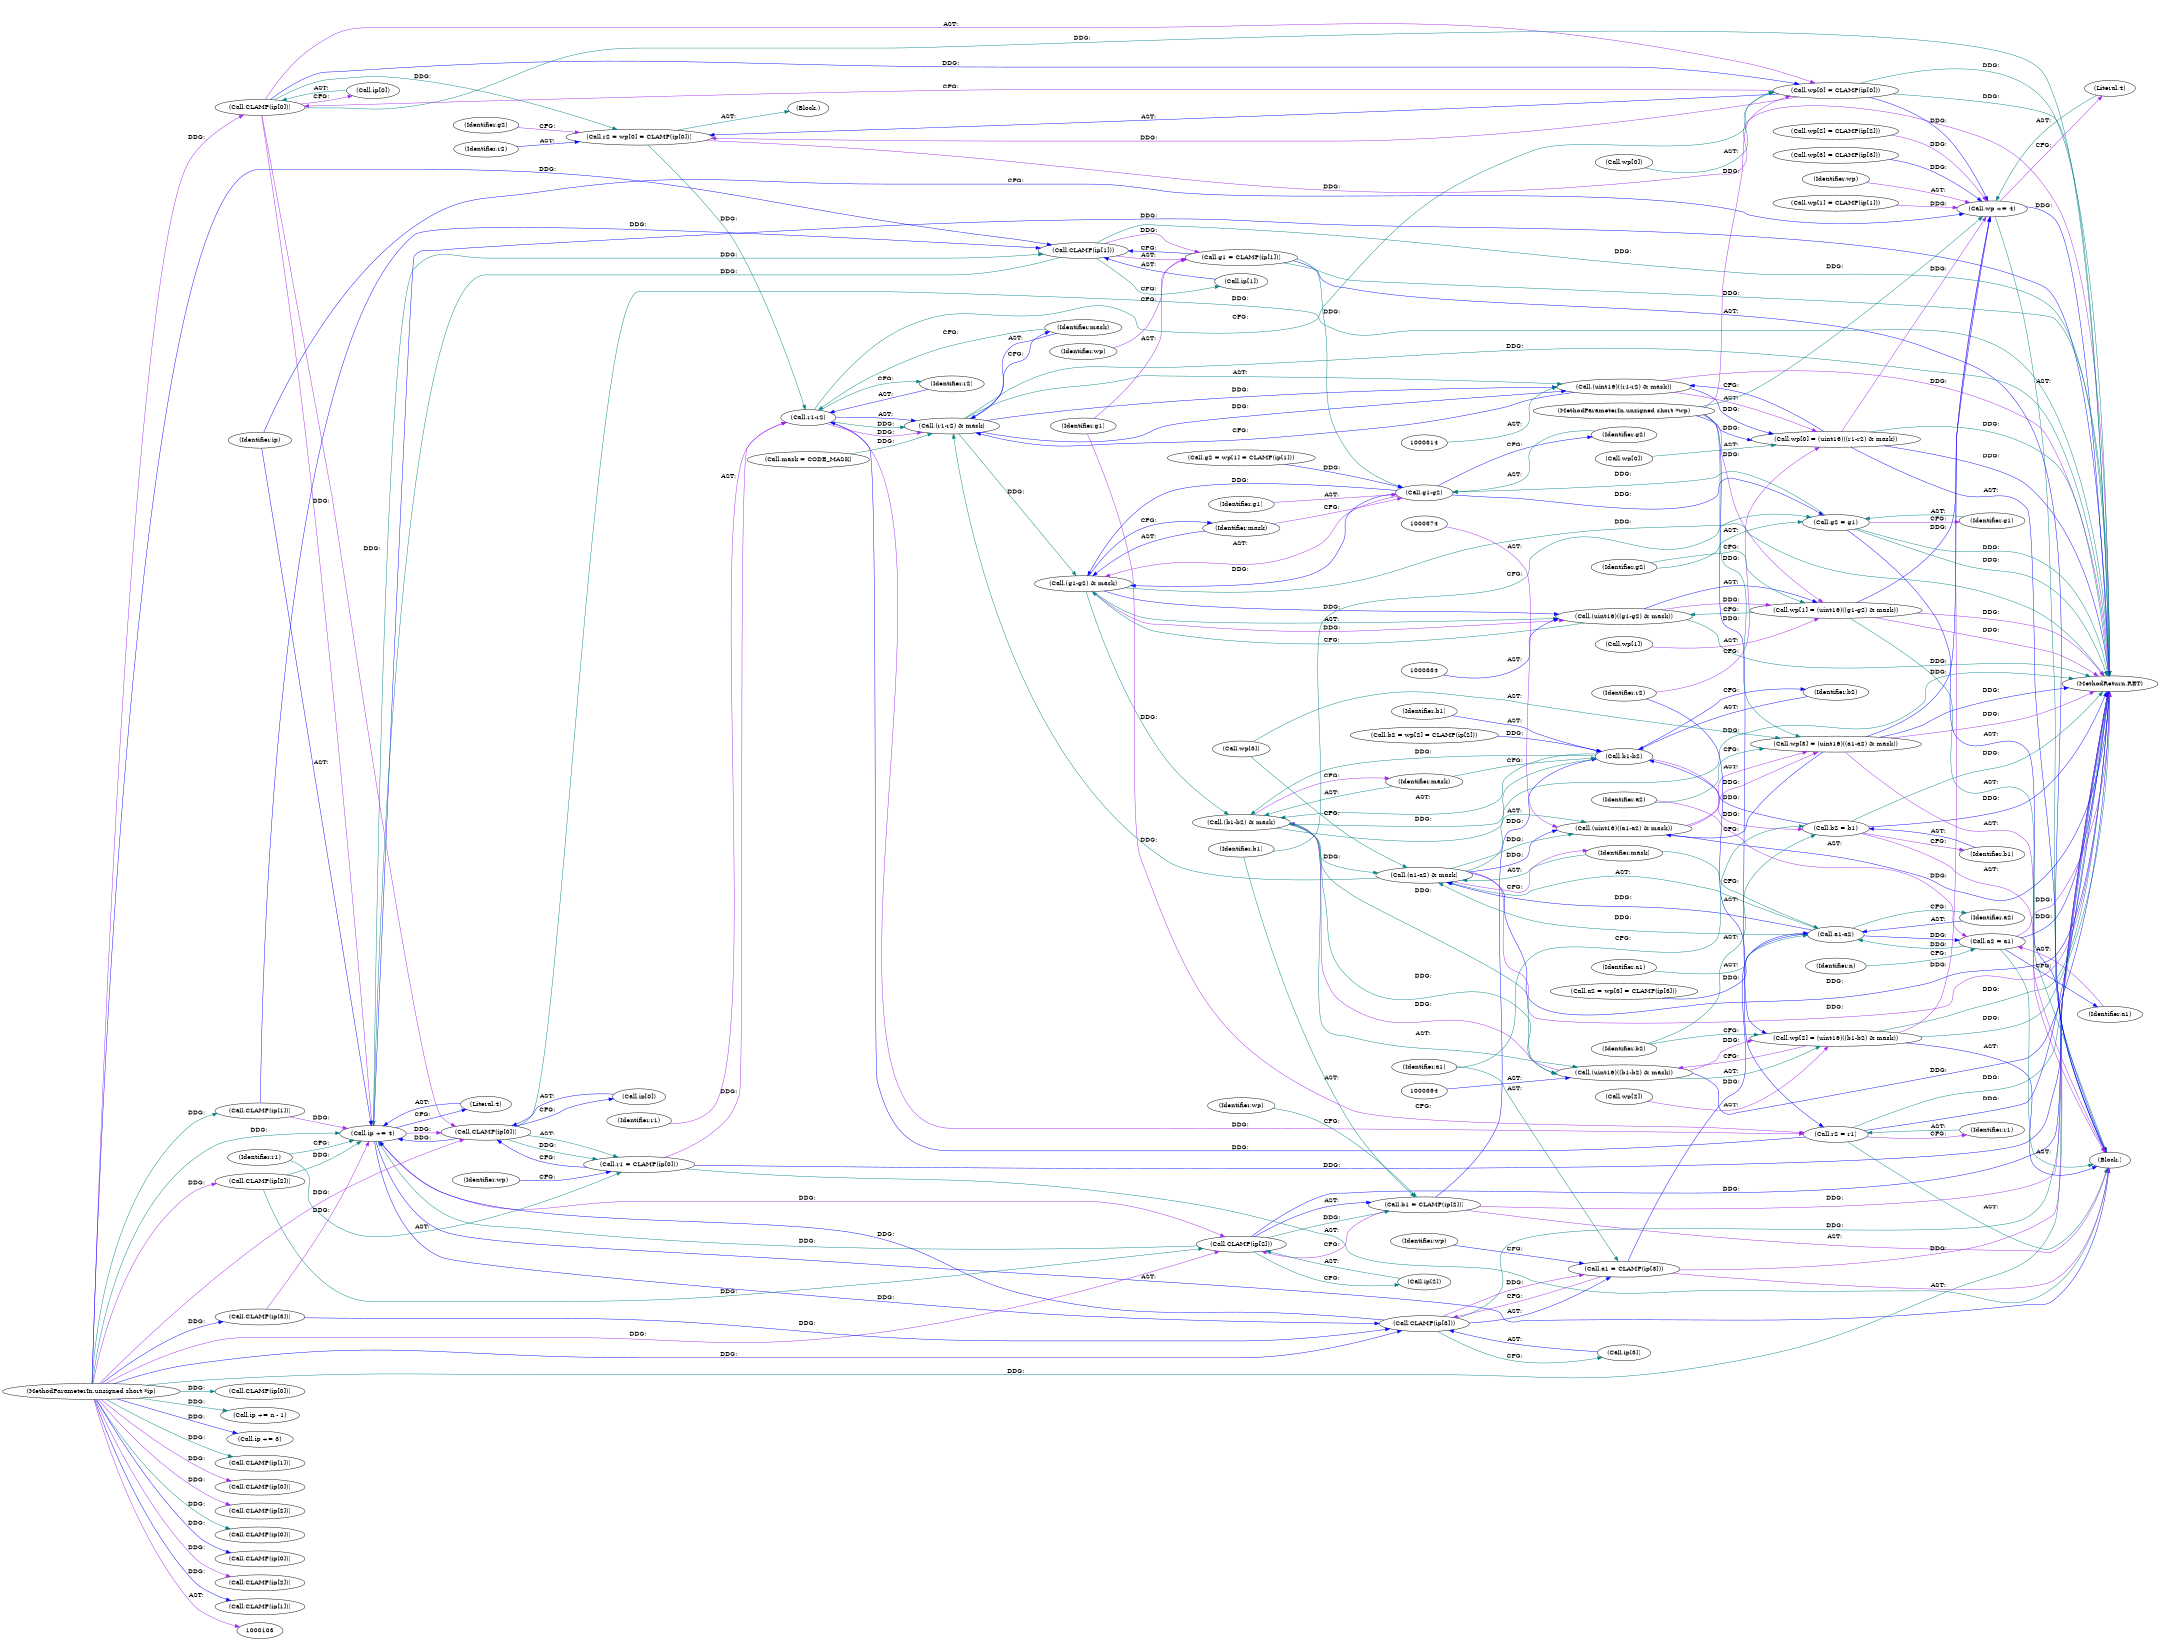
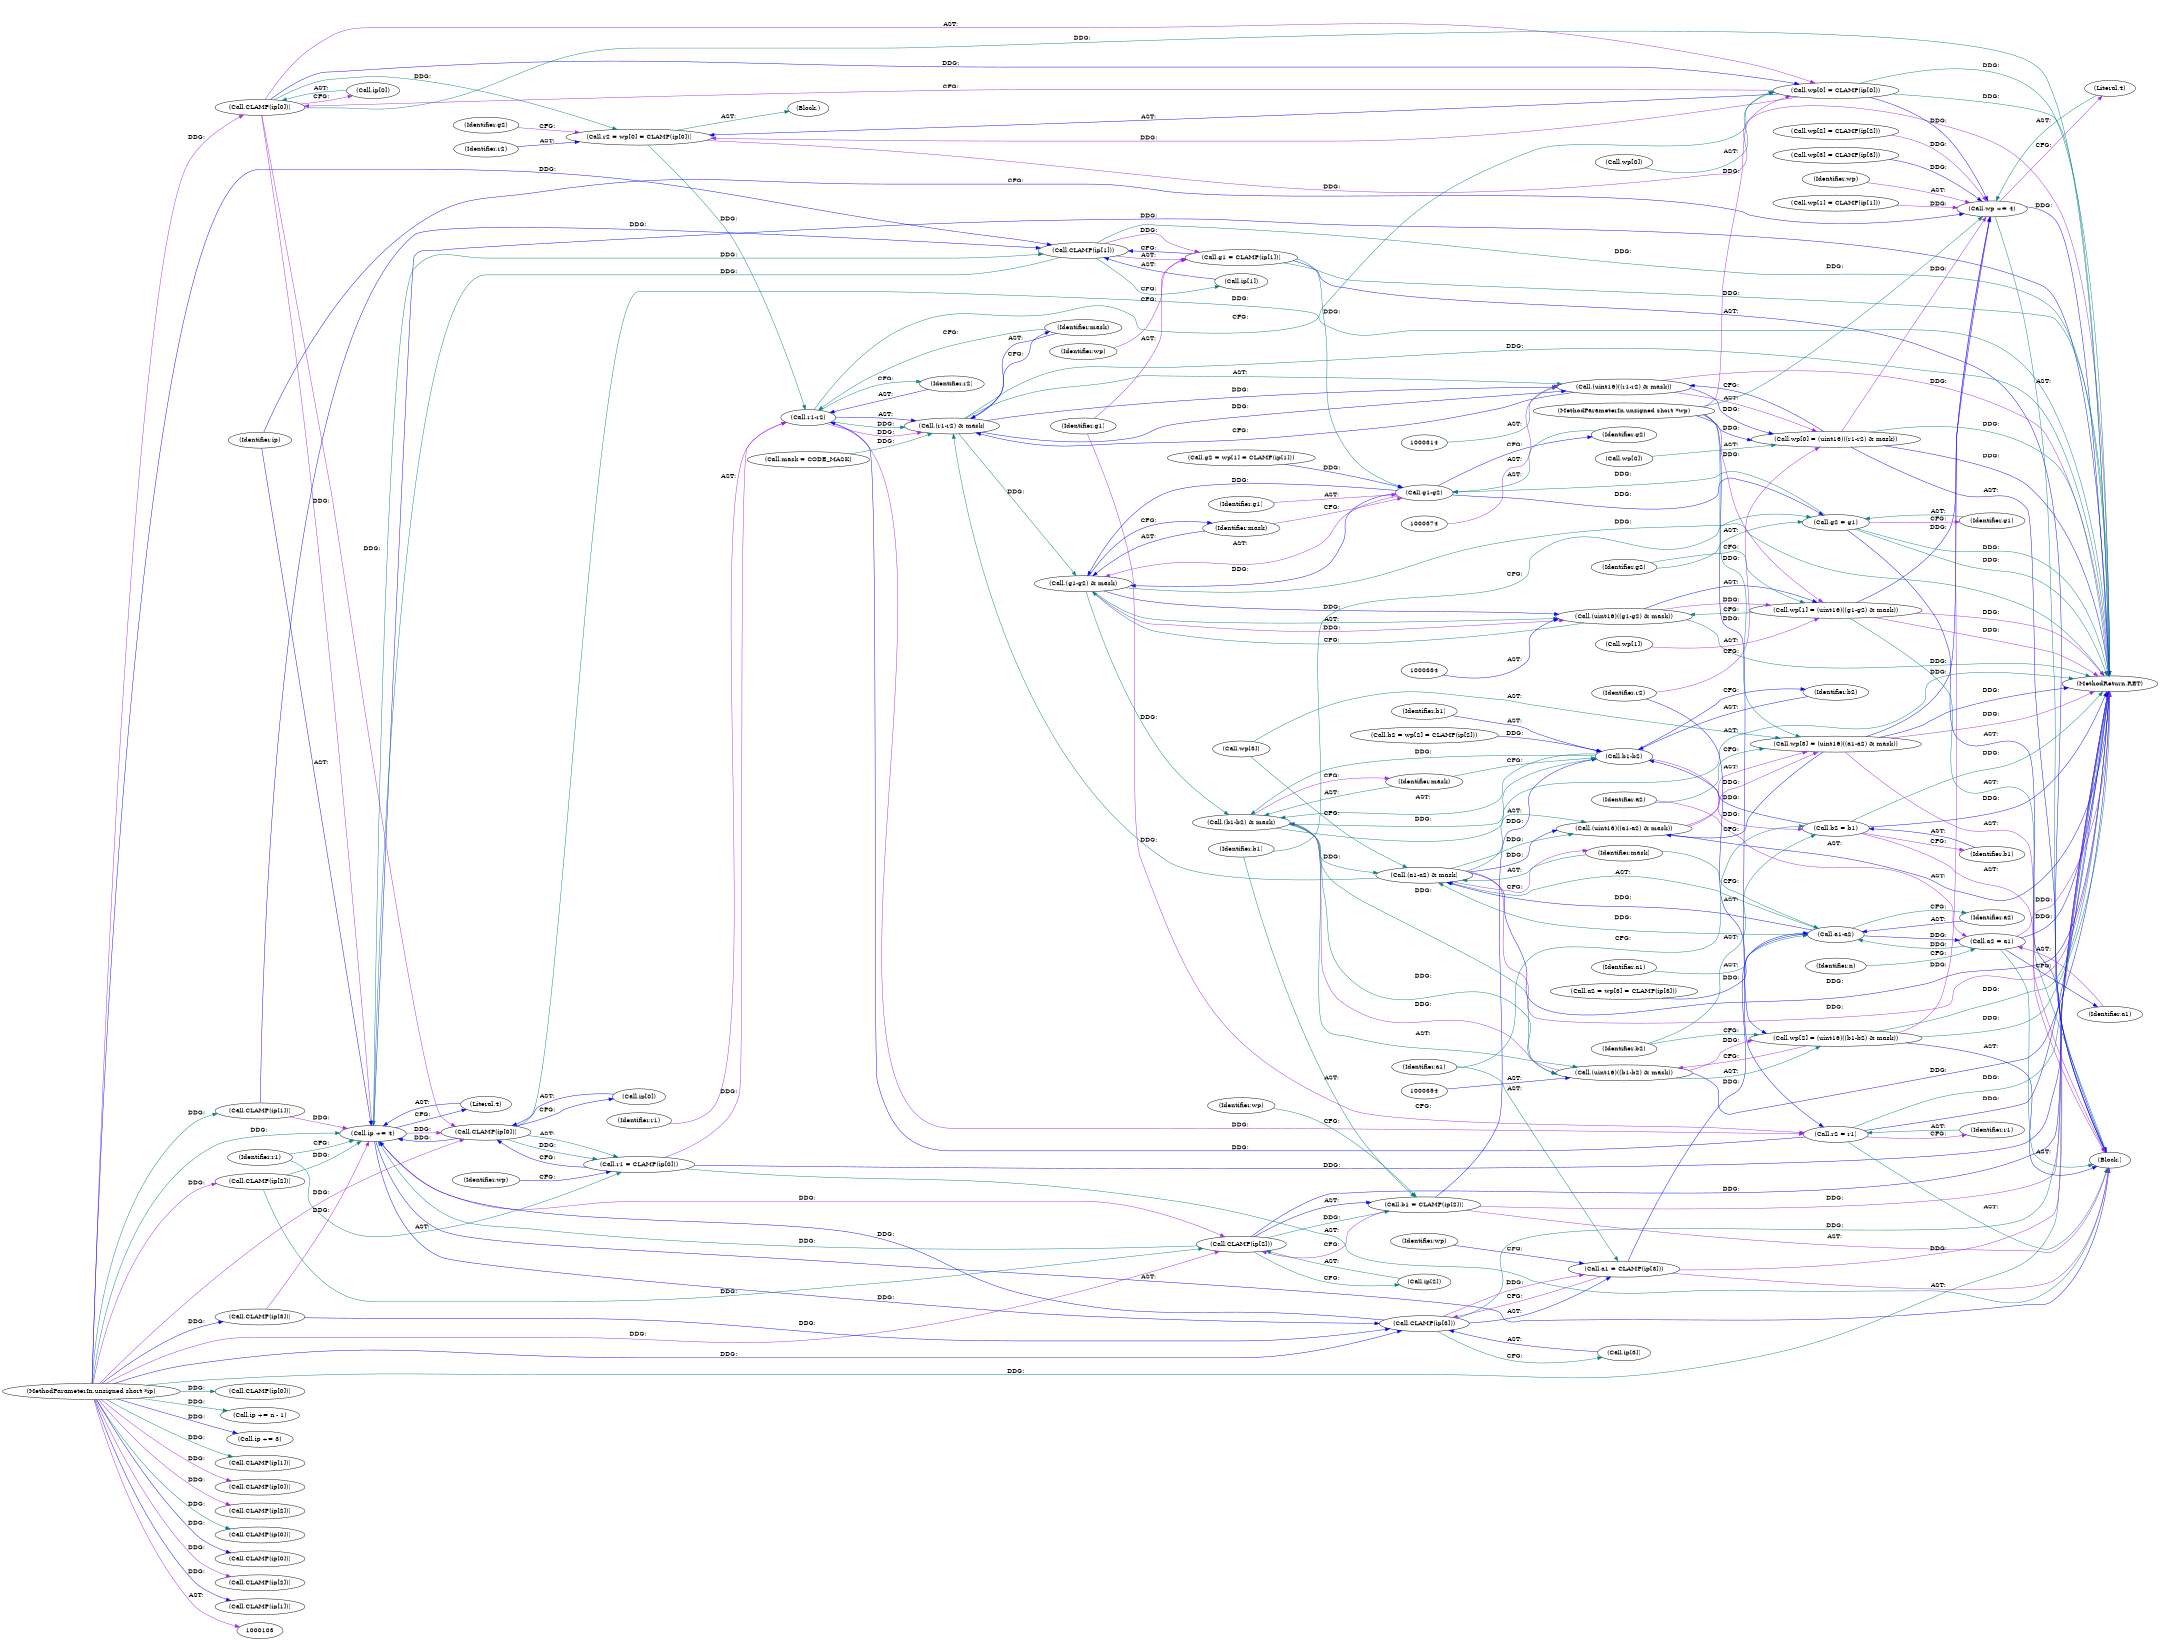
edge "1000374" -> "(Call,(uint16)((a1-a2) & mask))": now "1000374" -> "(Call,(uint16)((r1-r2) & mask))"
edge "(Call,(b1-b2) & mask)" -> "(MethodReturn,RET)": label "DDG: " -> "AST: "
edge "(Call,(uint16)((a1-a2) & mask))" -> "(MethodReturn,RET)": label "DDG: " -> "AST: "
node "(Call,wp[2])": removed
